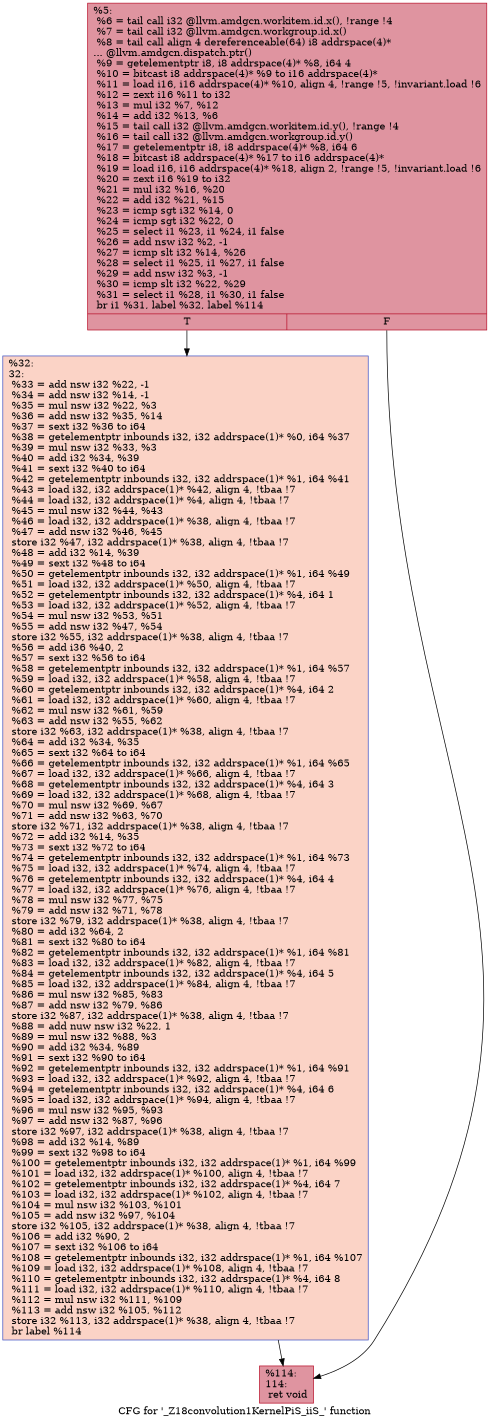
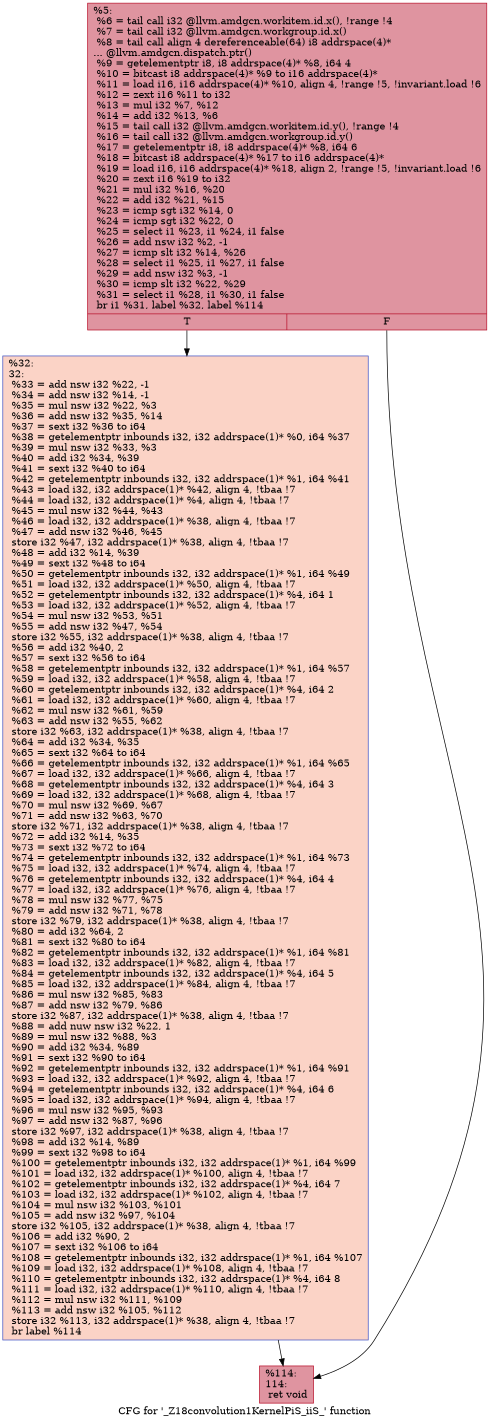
node "%32:": text "%56 = add i36 %40, 2" -> "%56 = add i32 %40, 2"
